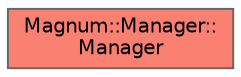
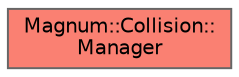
node "Magnum::Manager:: Manager": label "Magnum::Manager:: Manager" -> "Magnum::Collision:: Manager"
